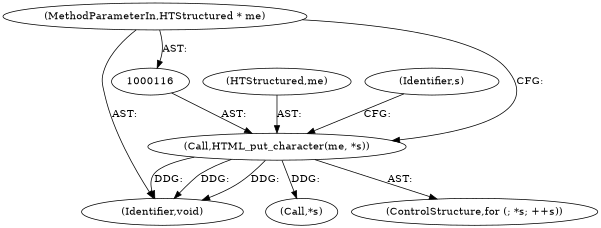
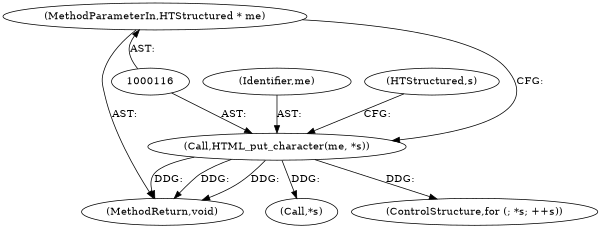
edge "(MethodParameterIn,HTStructured * me)" -> "1000116": reversed
node "(HTStructured,me)": label "(HTStructured,me)" -> "(Identifier,me)"
node "(Identifier,s)": label "(Identifier,s)" -> "(HTStructured,s)"
edge "(Call,HTML_put_character(me, *s))" -> "(ControlStructure,for (; *s; ++s))": label "AST: " -> "DDG: "
node "(Identifier,void)": label "(Identifier,void)" -> "(MethodReturn,void)"
